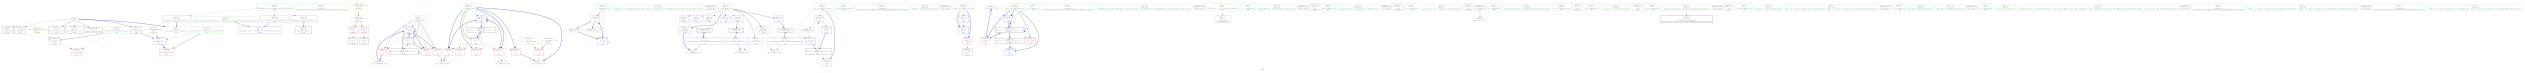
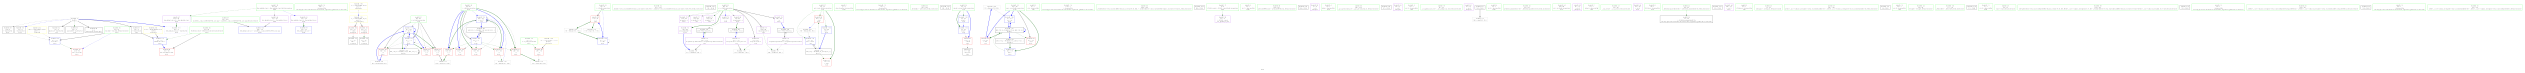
edge "NodeID: 30" -> "NodeID: 174": now "NodeID: 30" -> "NodeID: 88"
